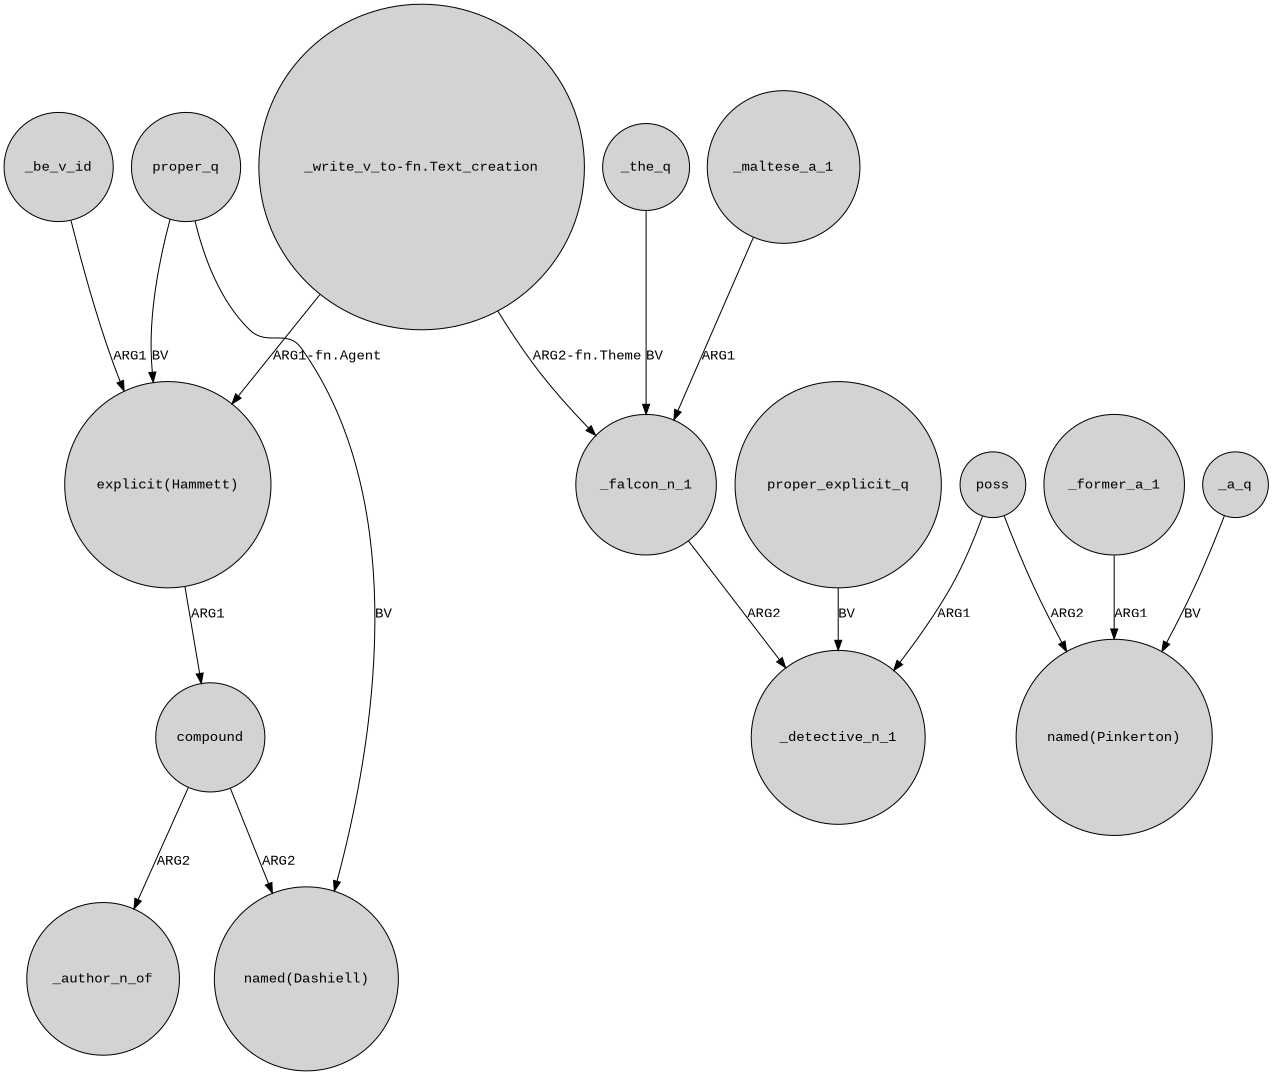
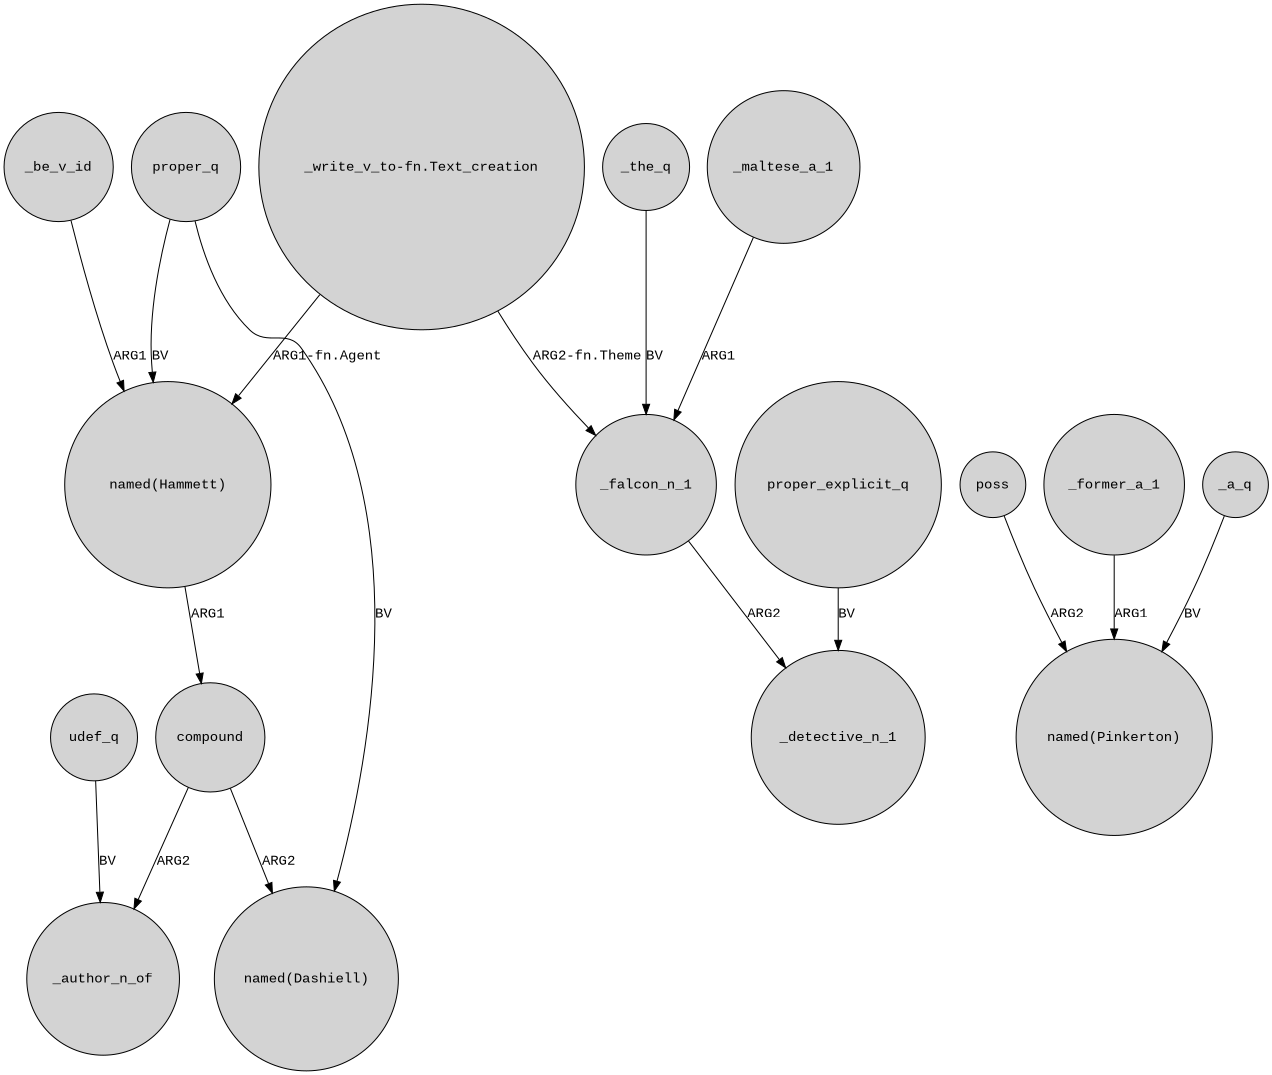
node "explicit(Hammett)": label "explicit(Hammett)" -> "named(Hammett)"
edge "poss" -> "_detective_n_1": removed, label "ARG1"
node "udef_q": added
